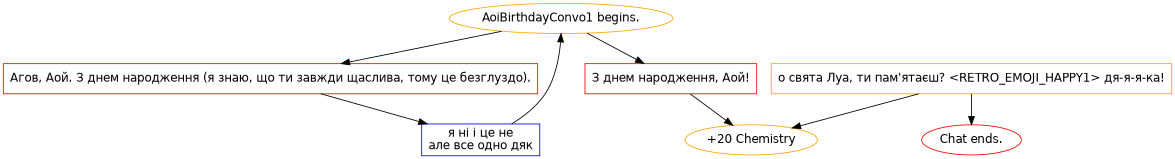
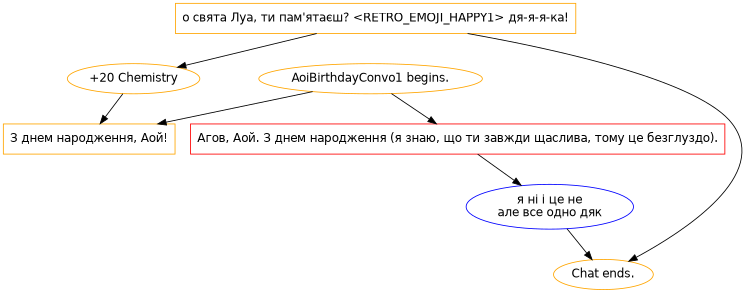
node "З днем народження, Аой!": color red -> orange
edge "я ні і це не але все одно дяк" -> "AoiBirthdayConvo1 begins.": now "я ні і це не але все одно дяк" -> "Chat ends."
edge "З днем народження, Аой!" -> "+20 Chemistry": reversed
node "я ні і це не але все одно дяк": shape box -> ellipse
node "Chat ends.": color red -> orange
